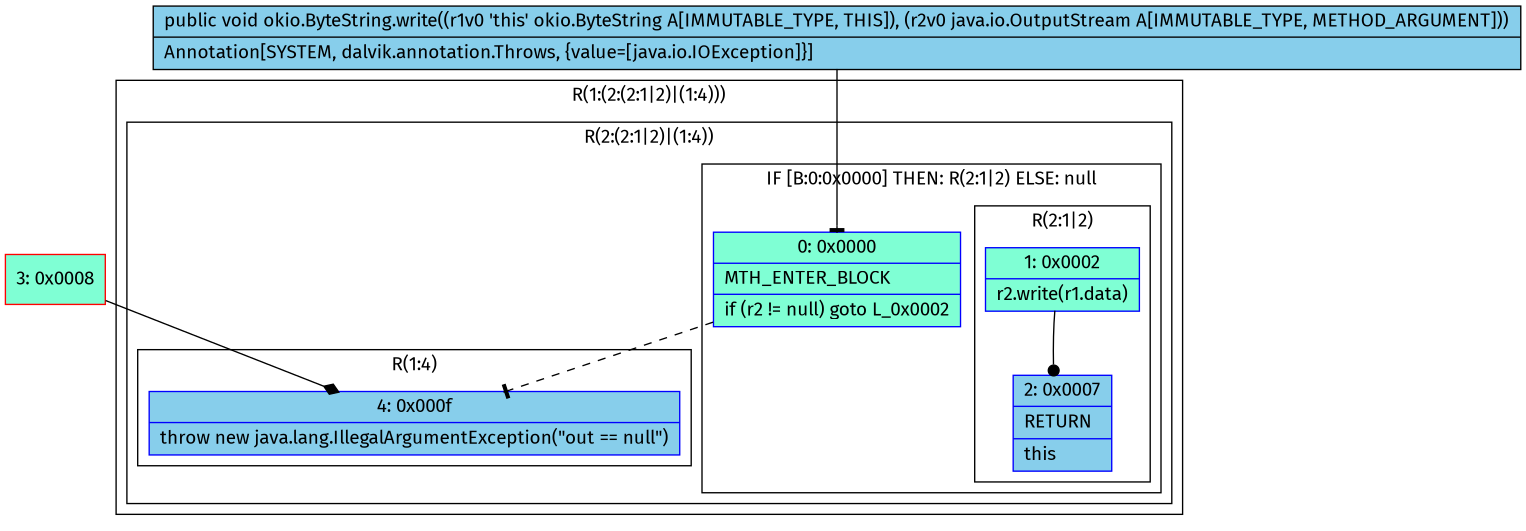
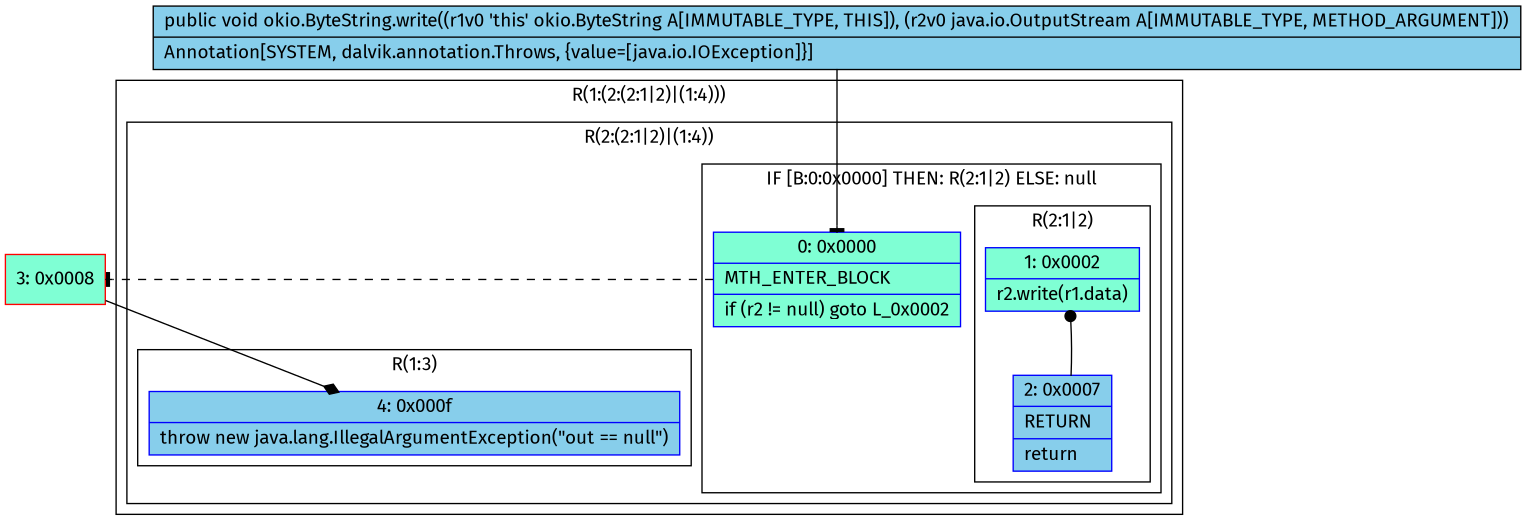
edge "1: 0x0002" -> "2: 0x0007": reversed
edge "0: 0x0000" -> "4: 0x000f": now "0: 0x0000" -> "3: 0x0008"
cluster "R(1:4)": label "R(1:4)" -> "R(1:3)"
node "2: 0x0007": text "this" -> "return"
